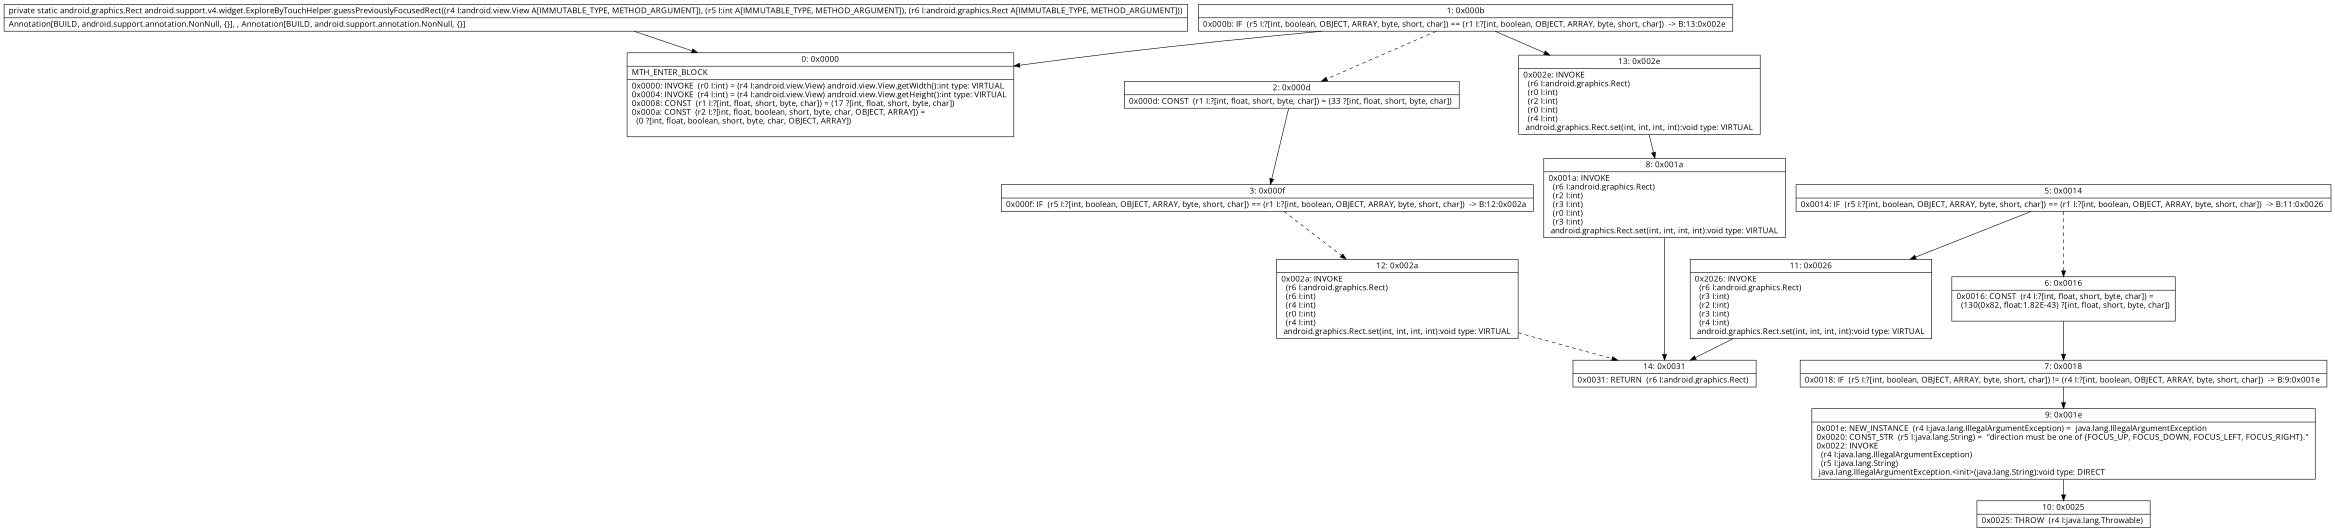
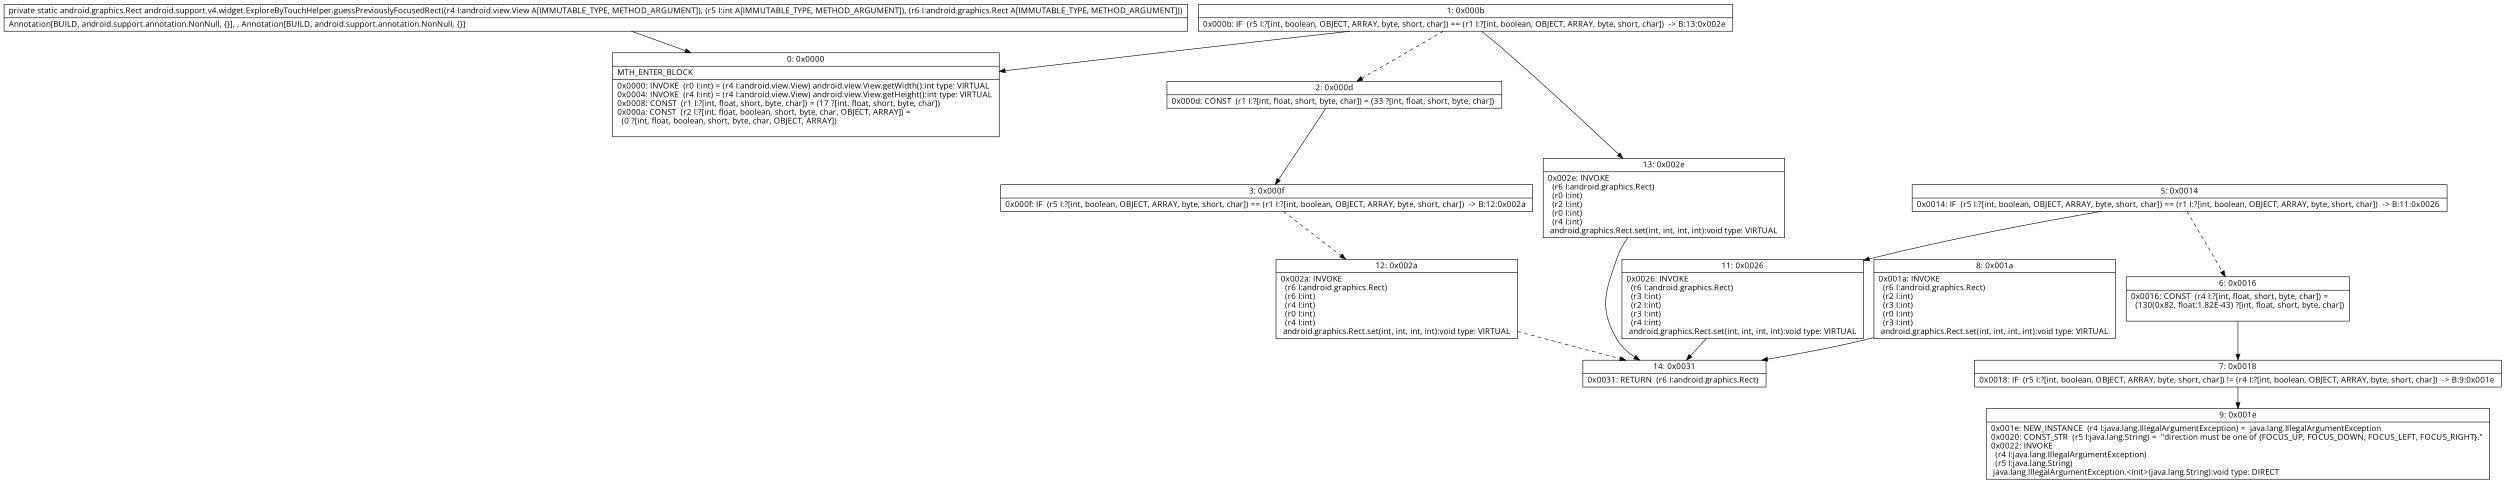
edge "13: 0x002e" -> "8: 0x001a": now "13: 0x002e" -> "14: 0x0031"
node "11: 0x0026": text "0x2026: INVOKE" -> "0x0026: INVOKE"
node "10: 0x0025": removed
